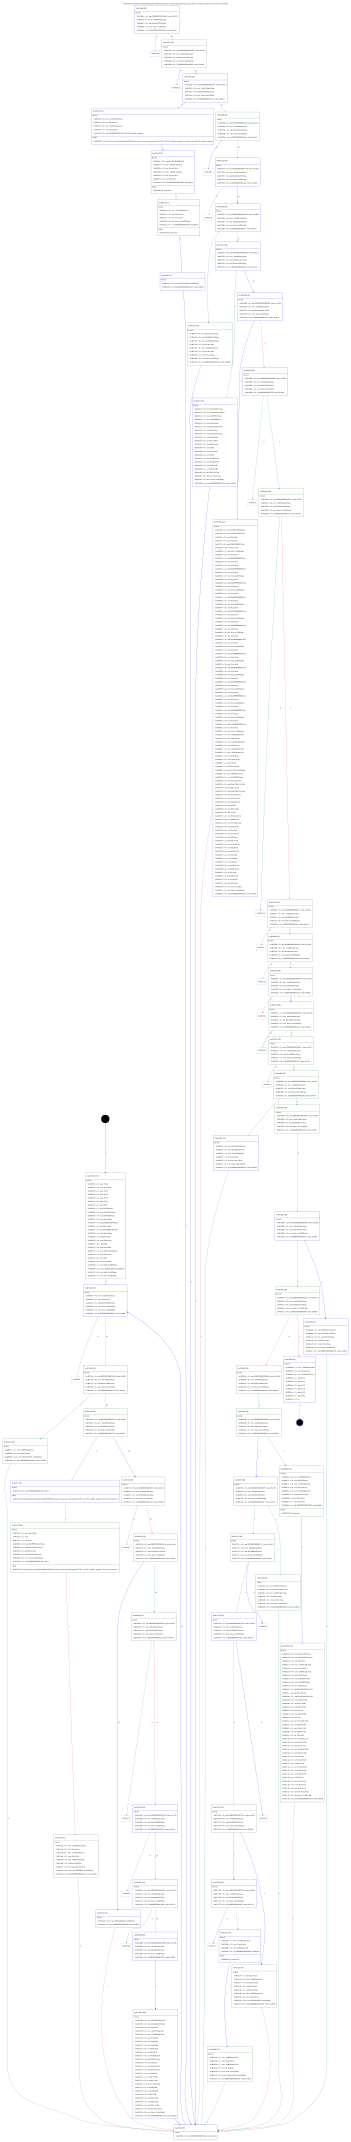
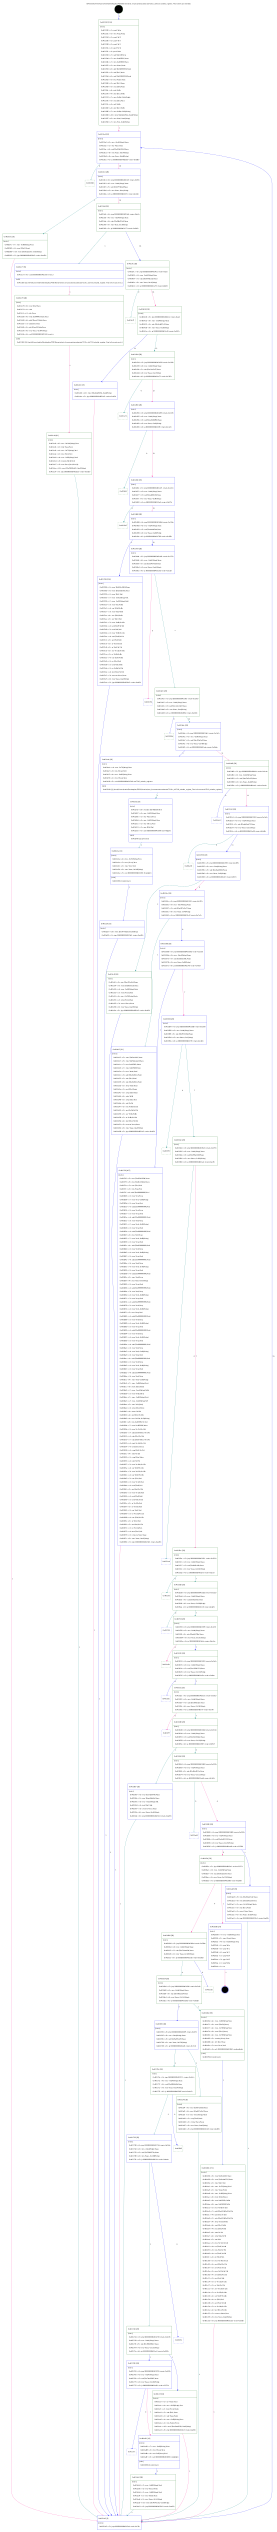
edge "0x401488 [28]" -> "0x4014a4 [28]": added, label "12"
node "0x401ad6": added
node "0x401e9d": added
